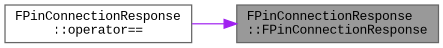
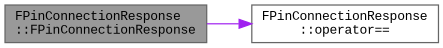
edge "FPinConnectionResponse ::operator==" -> "FPinConnectionResponse ::FPinConnectionResponse": reversed
